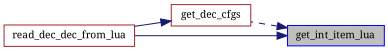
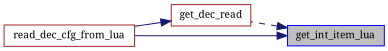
node "get_dec_cfgs": label "get_dec_cfgs" -> "get_dec_read"
node "read_dec_dec_from_lua": label "read_dec_dec_from_lua" -> "read_dec_cfg_from_lua"
